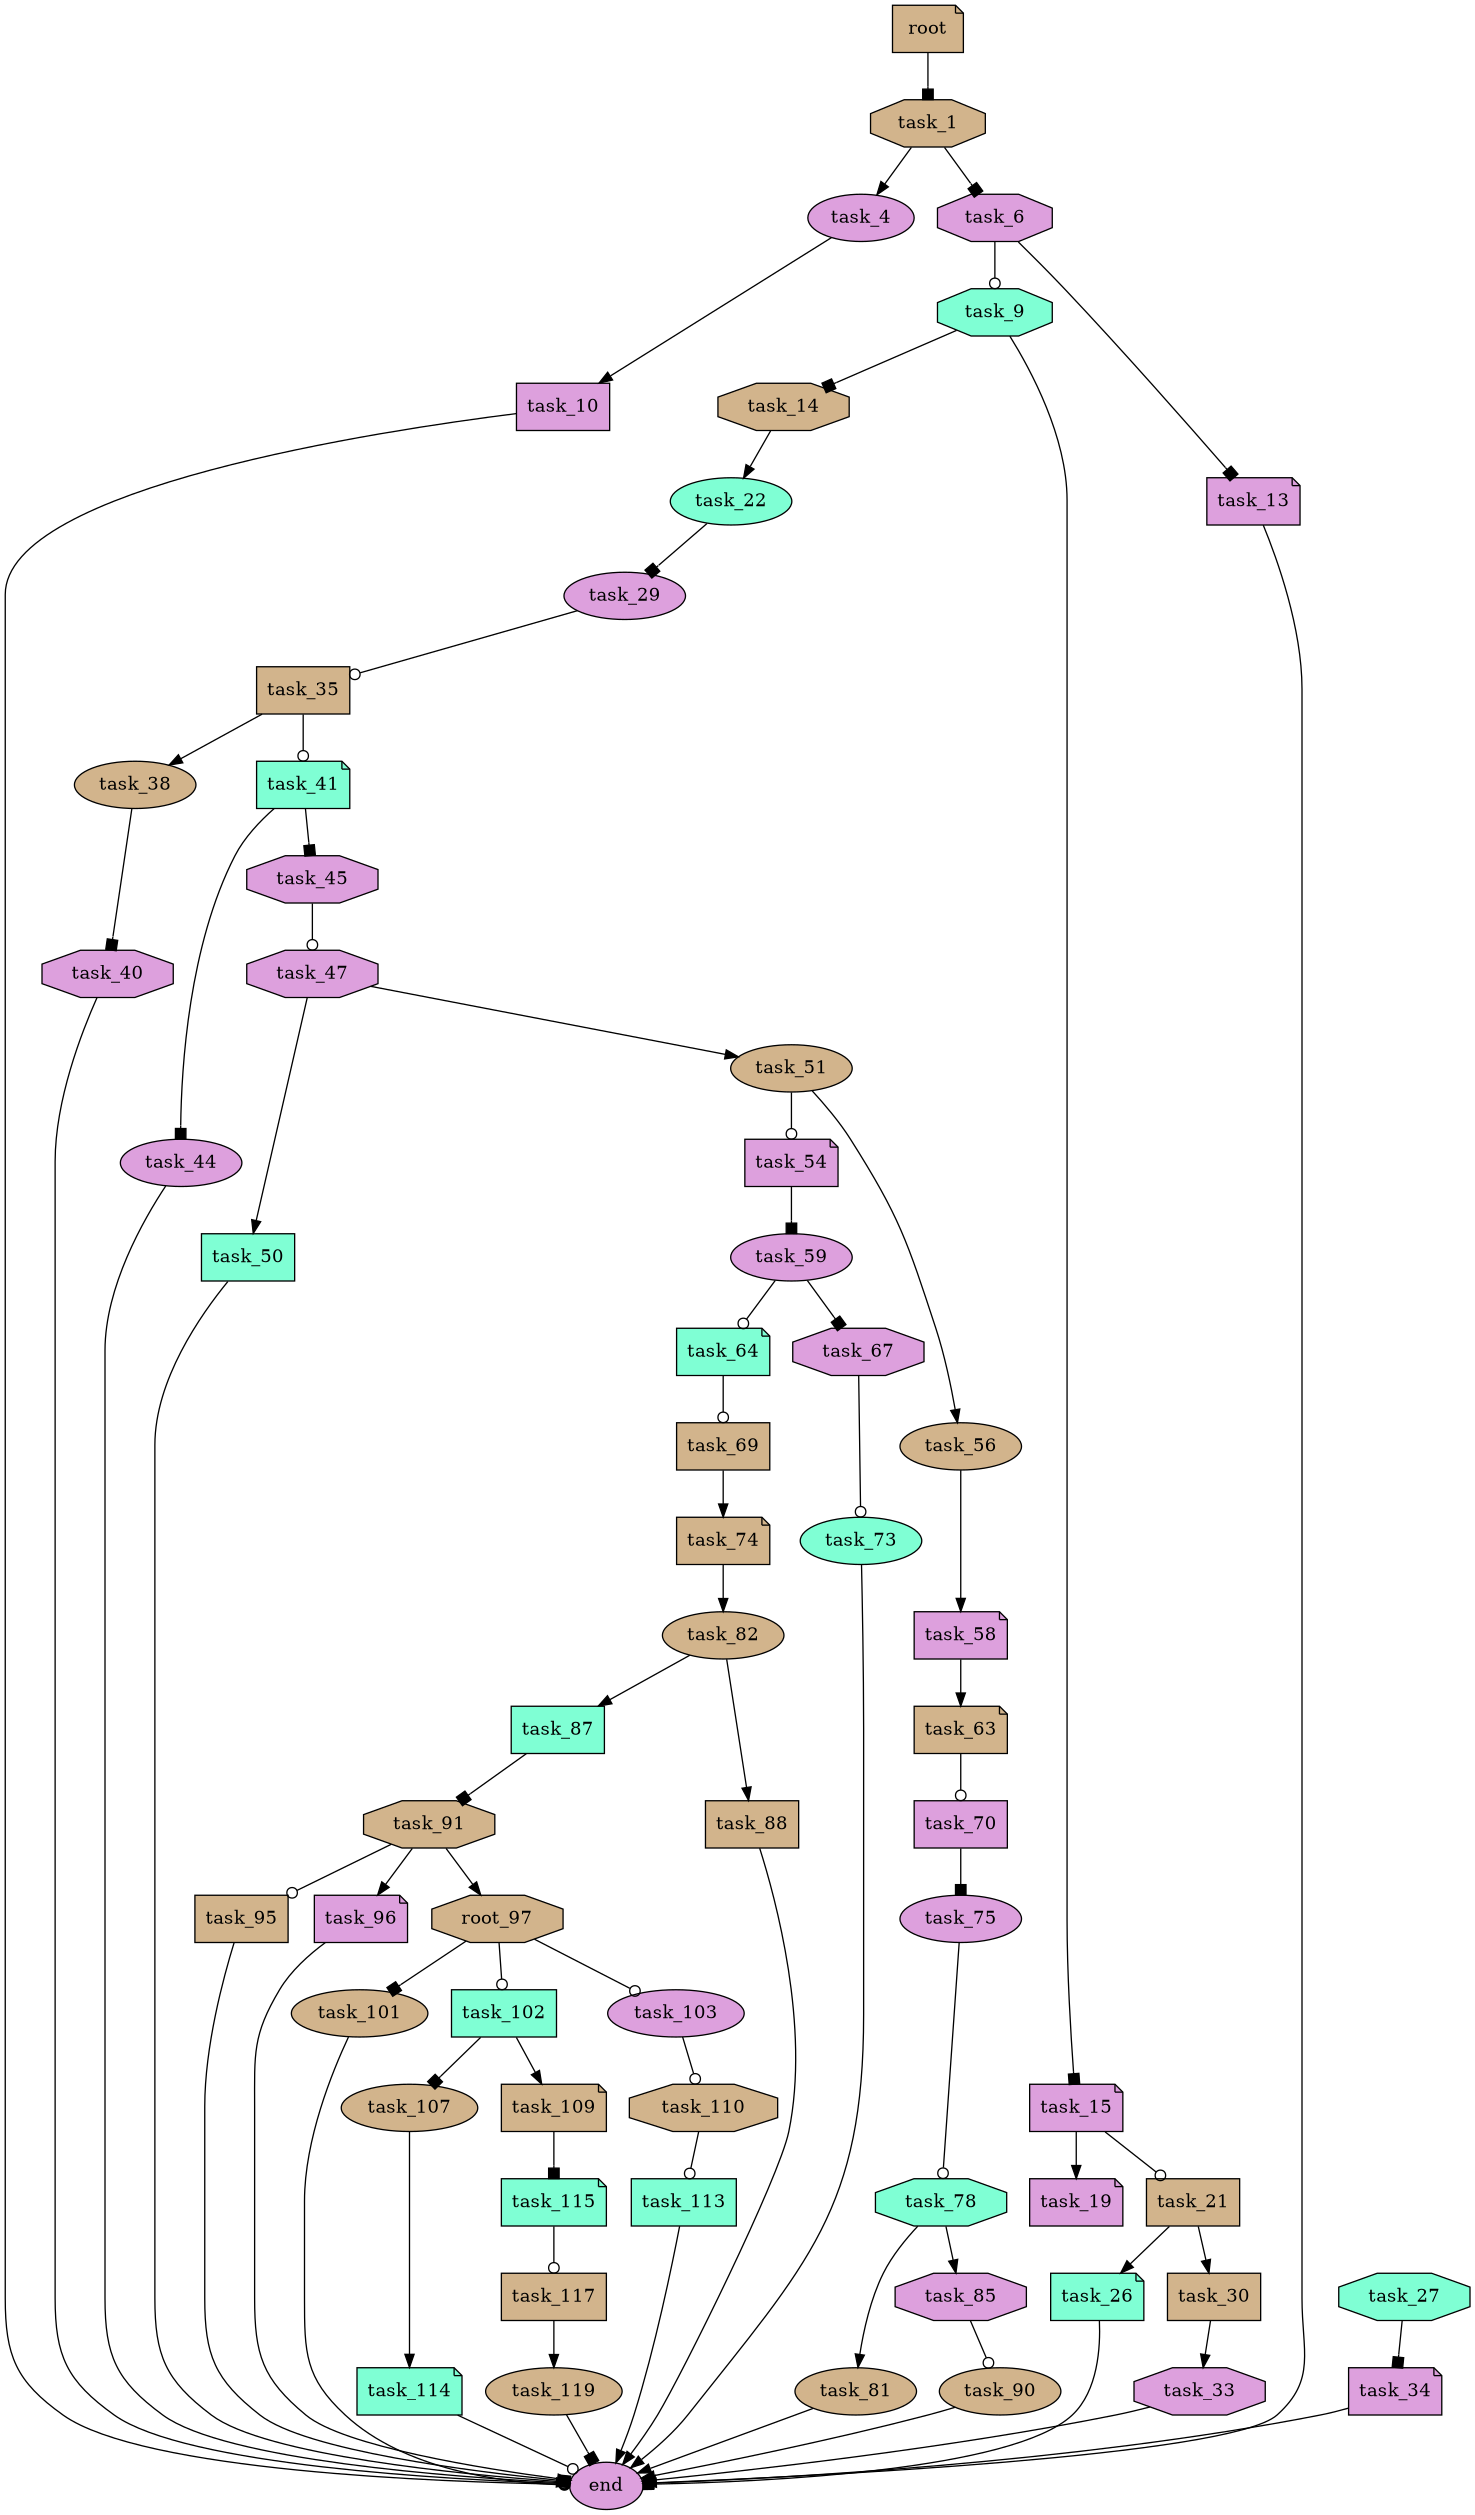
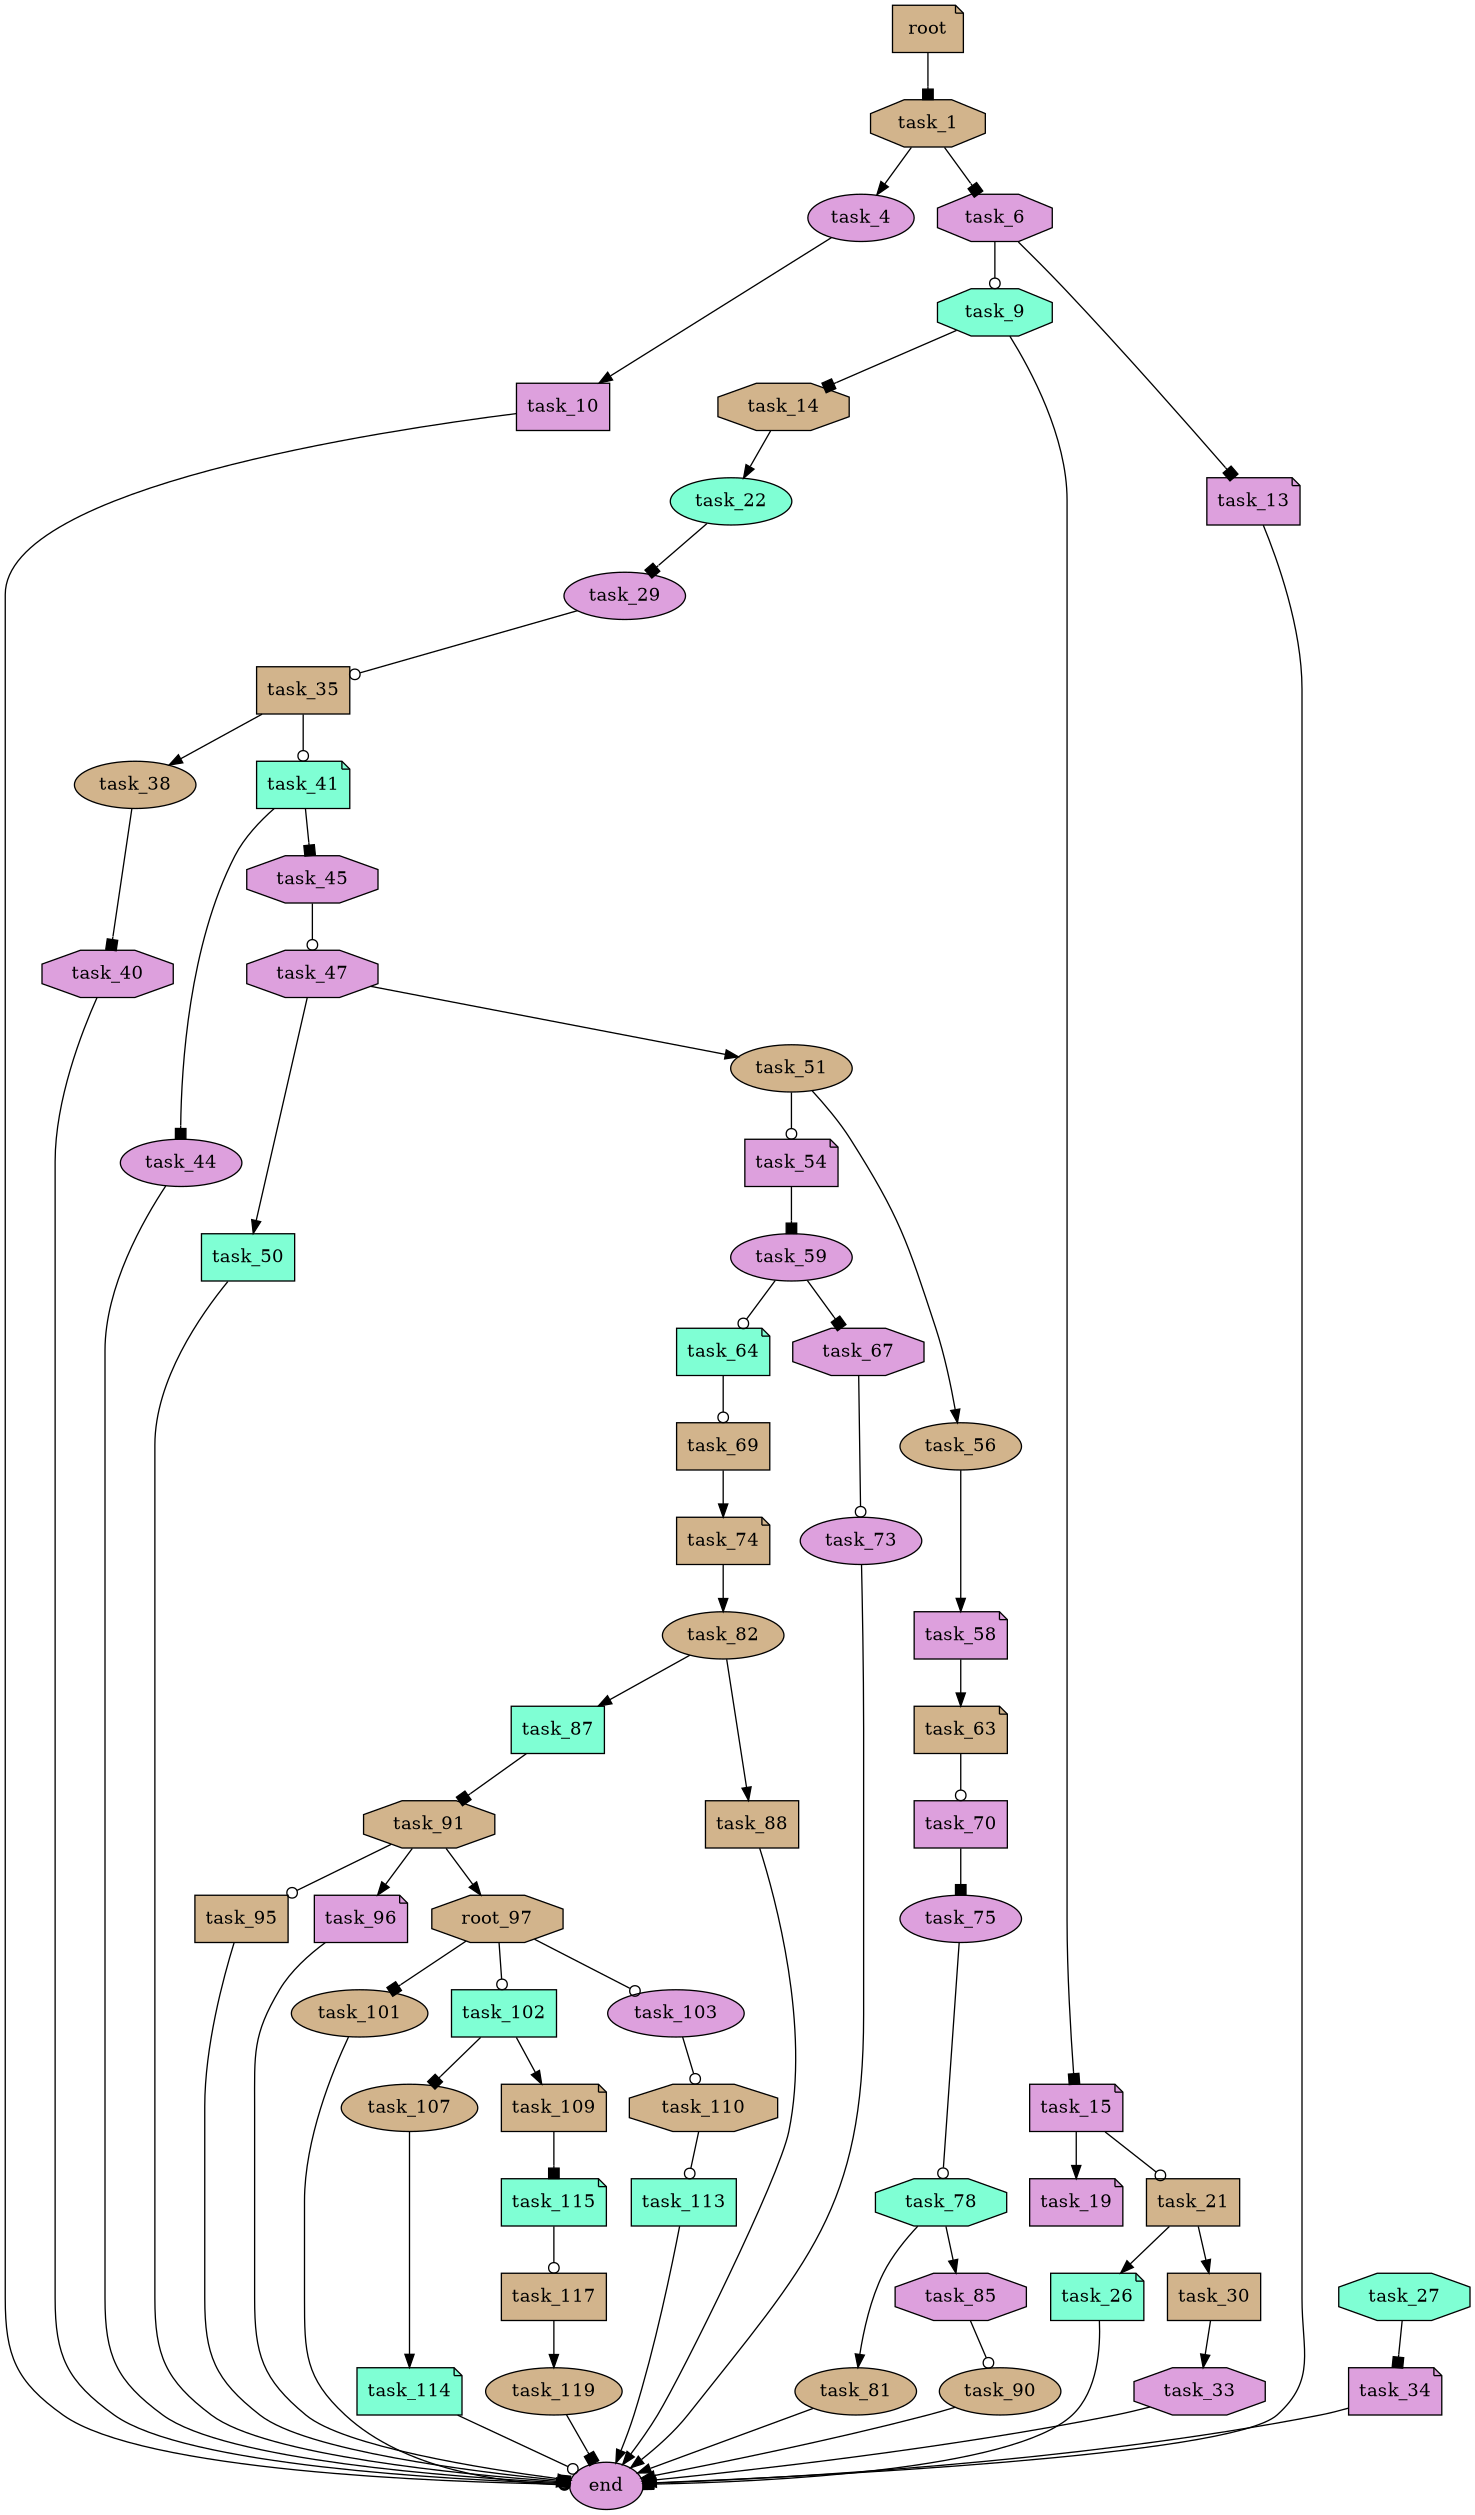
node "task_73": fillcolor aquamarine -> plum
